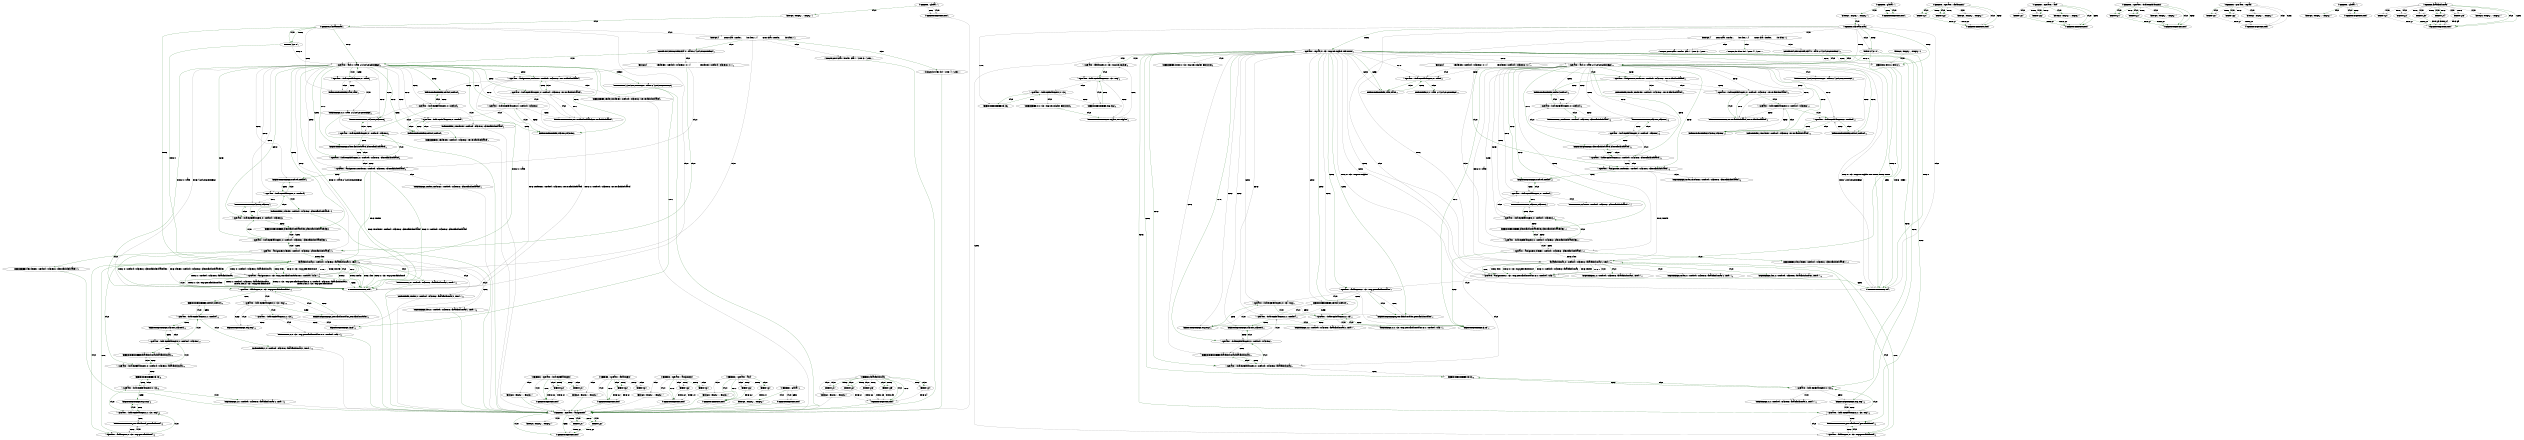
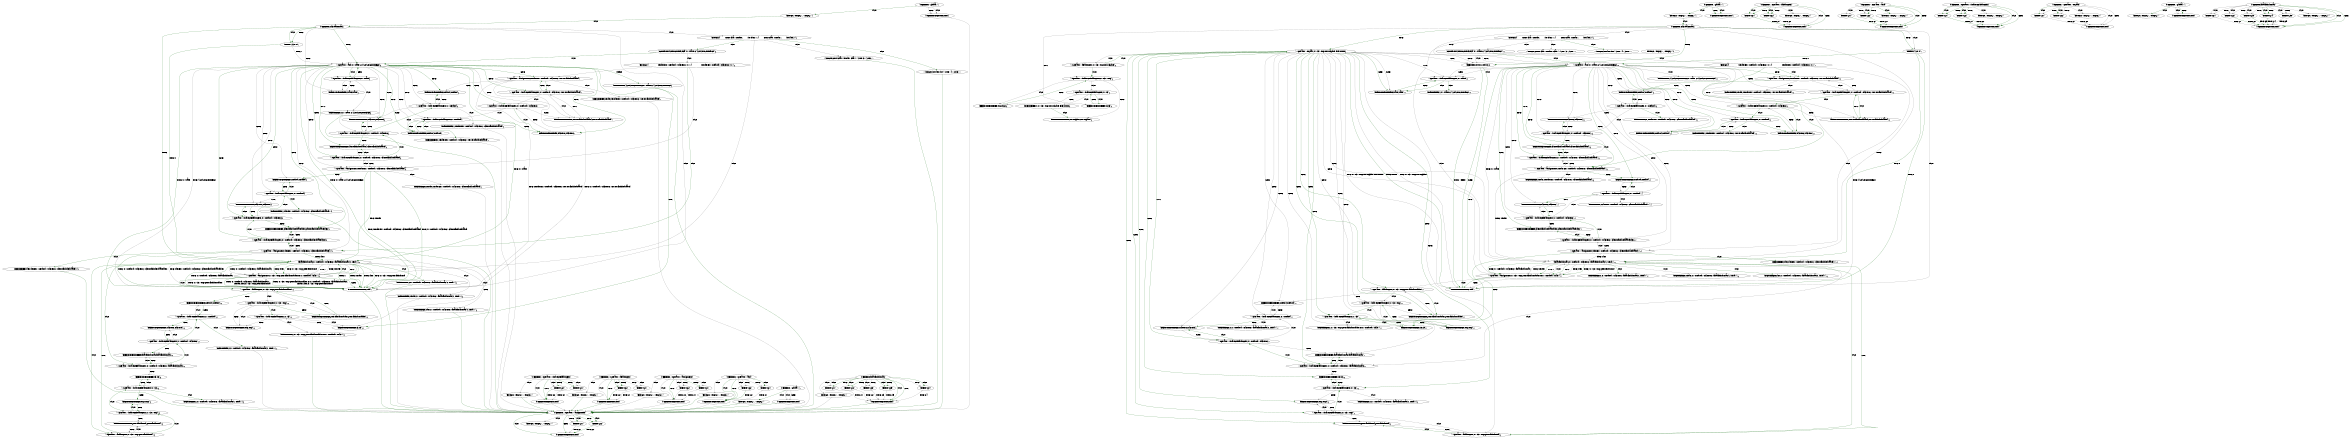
node "(IDENTIFIER,NULL,s->s3->tmp.new_cipher == NULL)": removed
edge "(FIELD_IDENTIFIER,new_cipher,new_cipher)" -> "(<operator>.fieldAccess,s->s3->tmp.new_cipher)": removed, label "CFG:"
